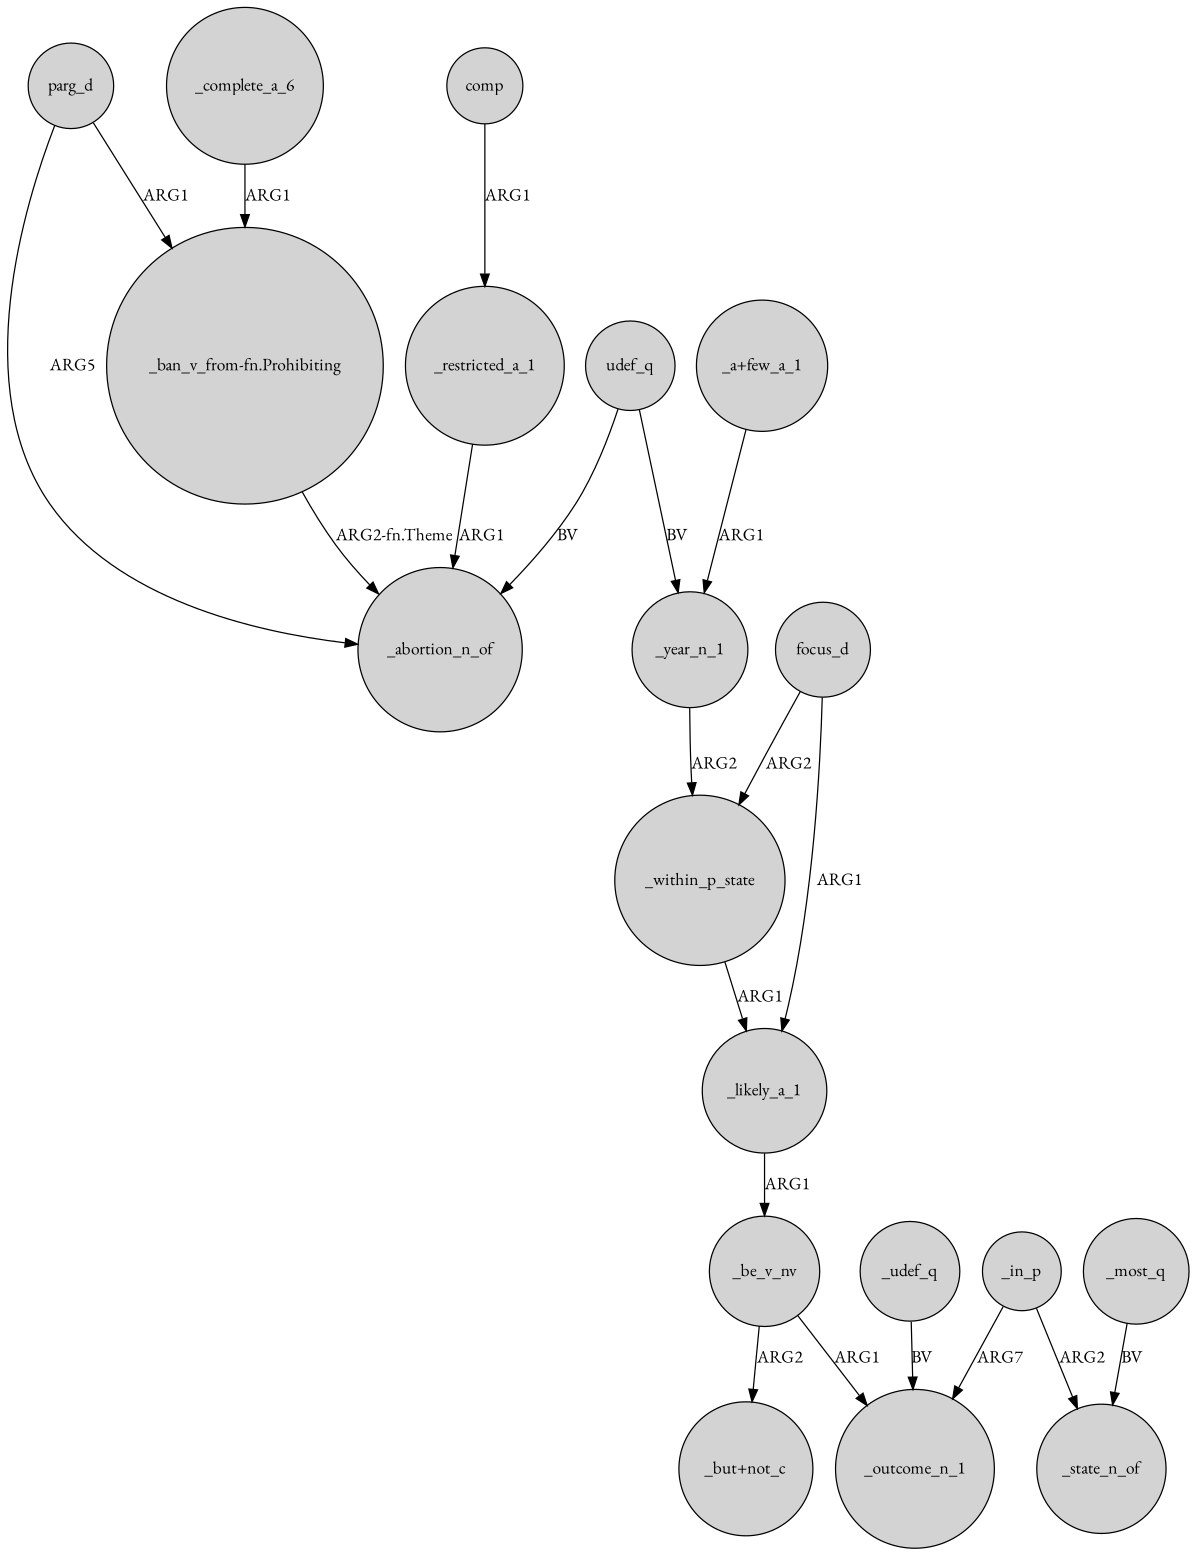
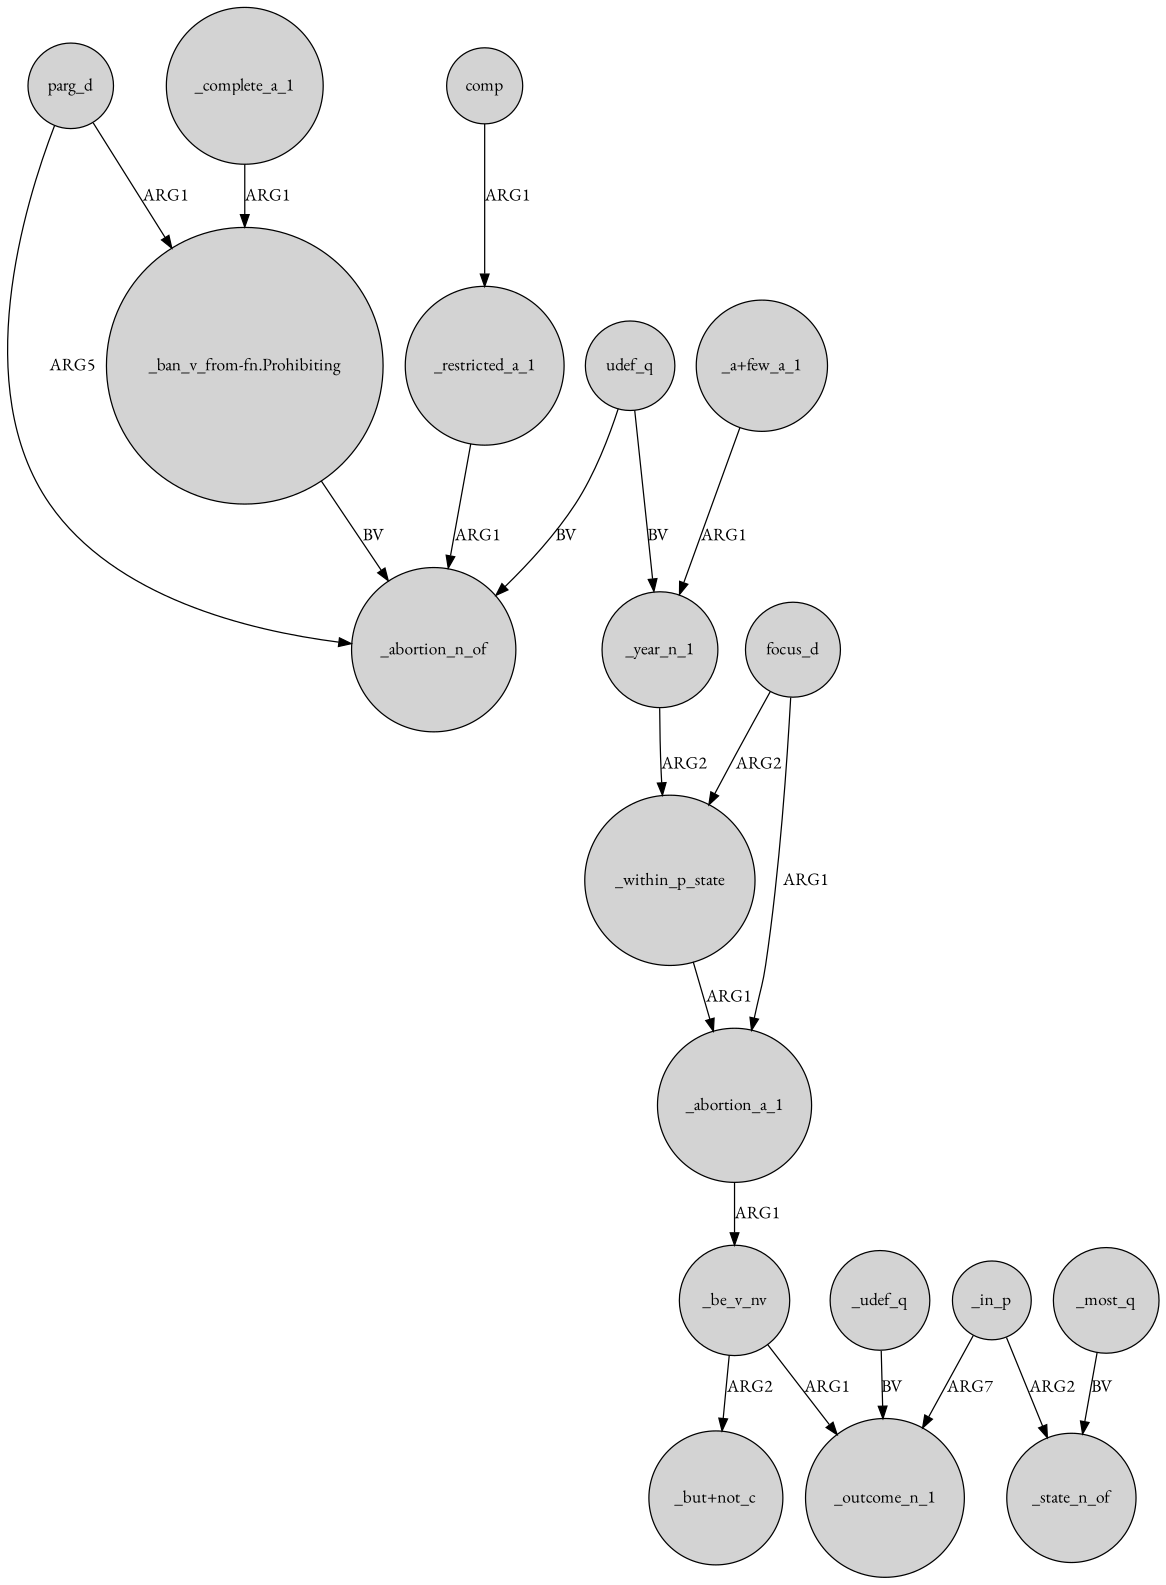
node "_complete_a_6": label "_complete_a_6" -> "_complete_a_1"
edge "_ban_v_from-fn.Prohibiting" -> "_abortion_n_of": label "ARG2-fn.Theme" -> "BV"
node "_likely_a_1": label "_likely_a_1" -> "_abortion_a_1"
